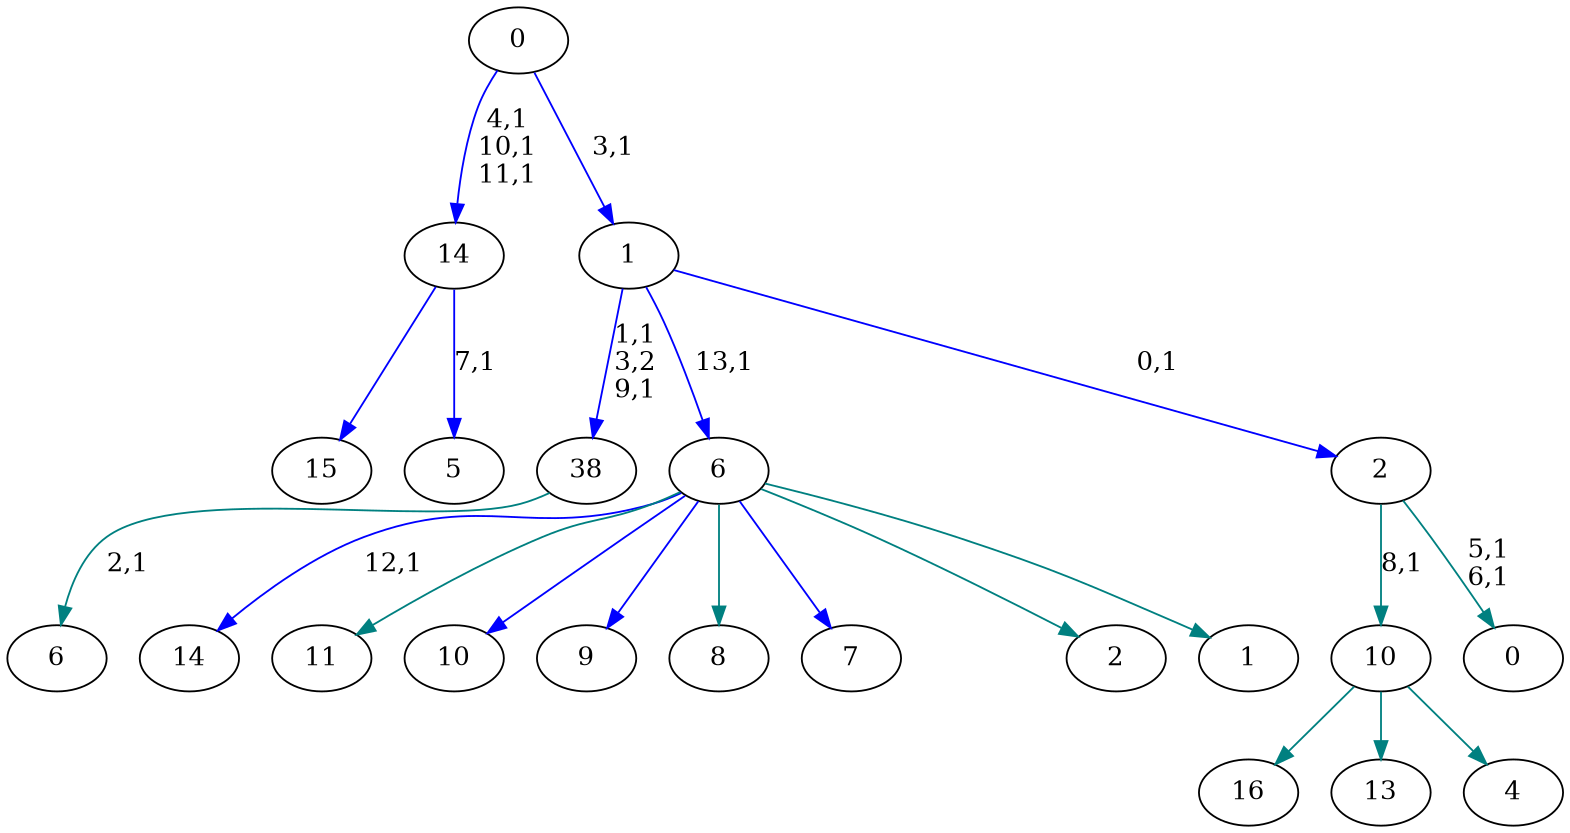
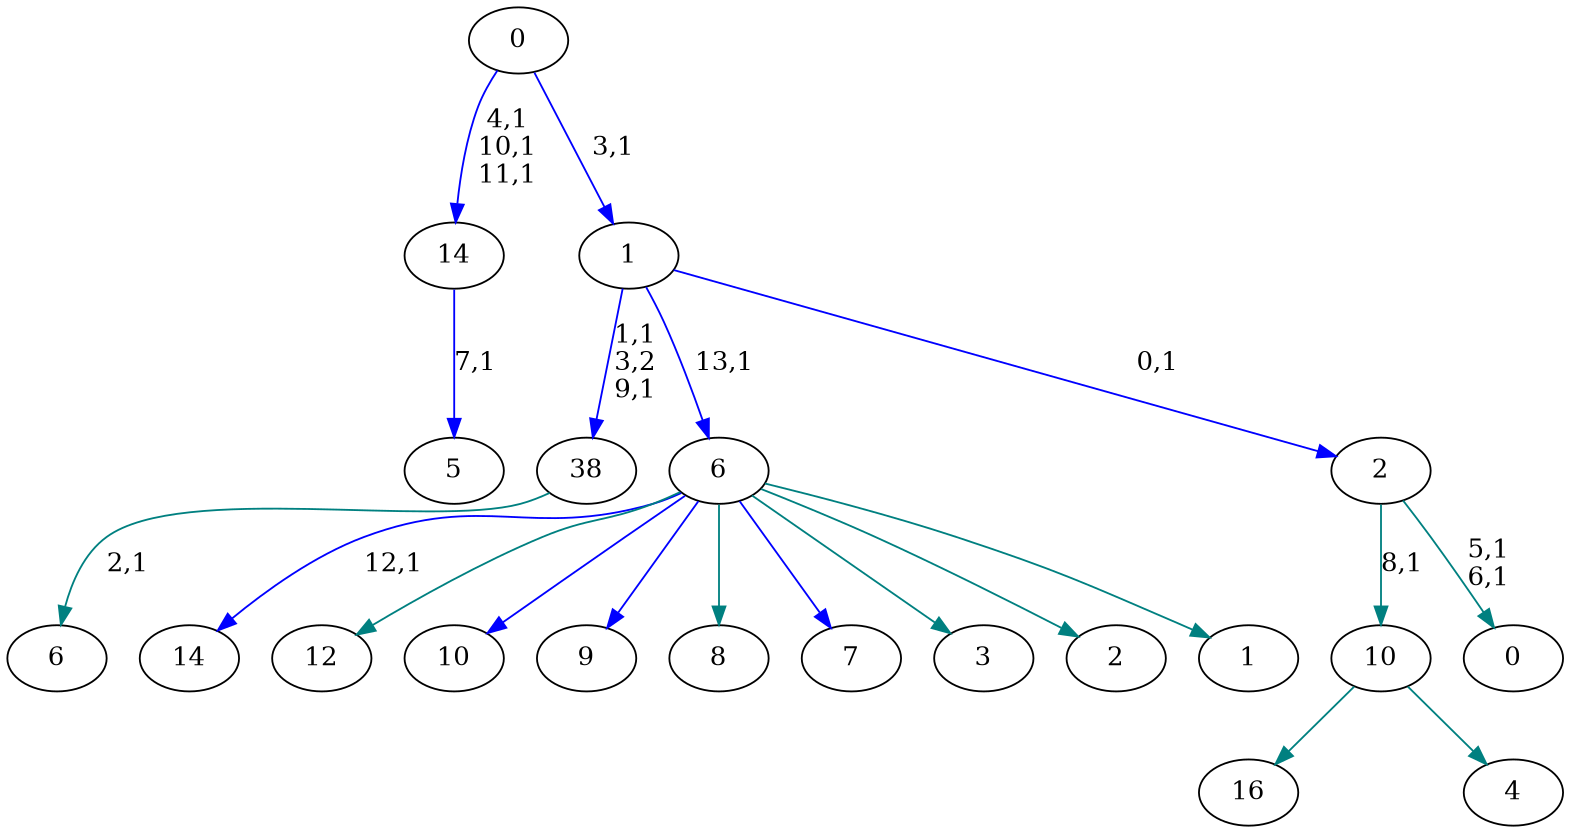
node "15": removed
node "11": label "11" -> "12"
node "3": added
node "13": removed
